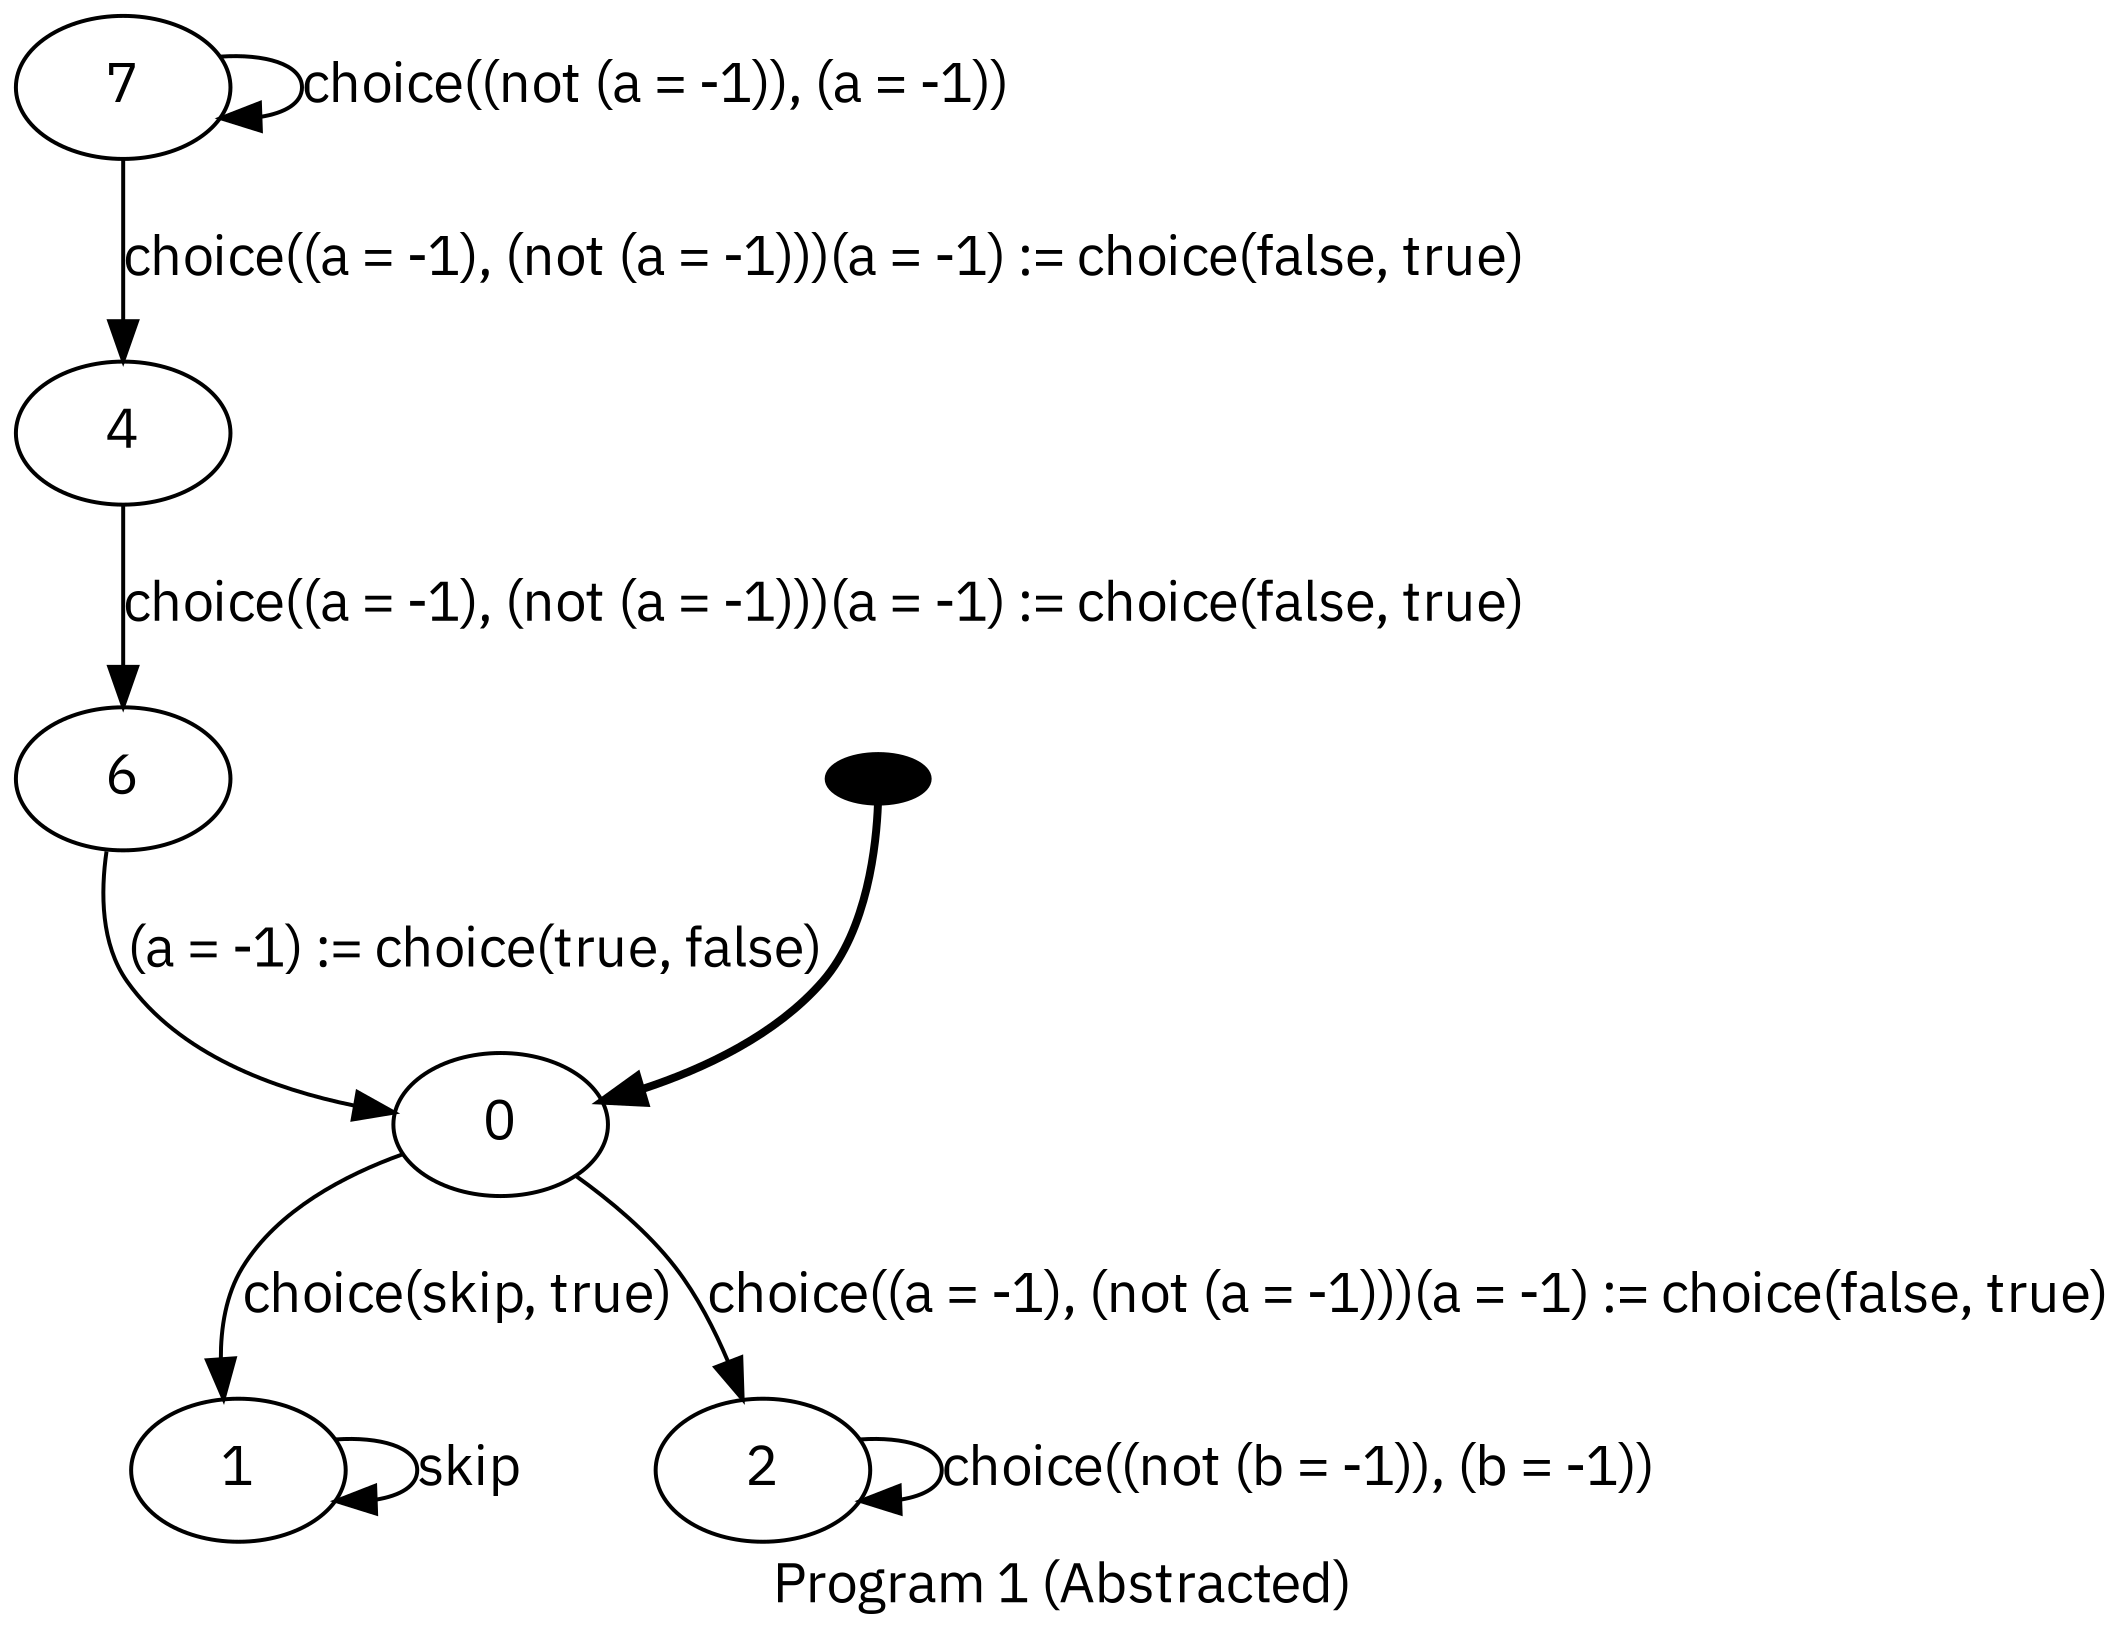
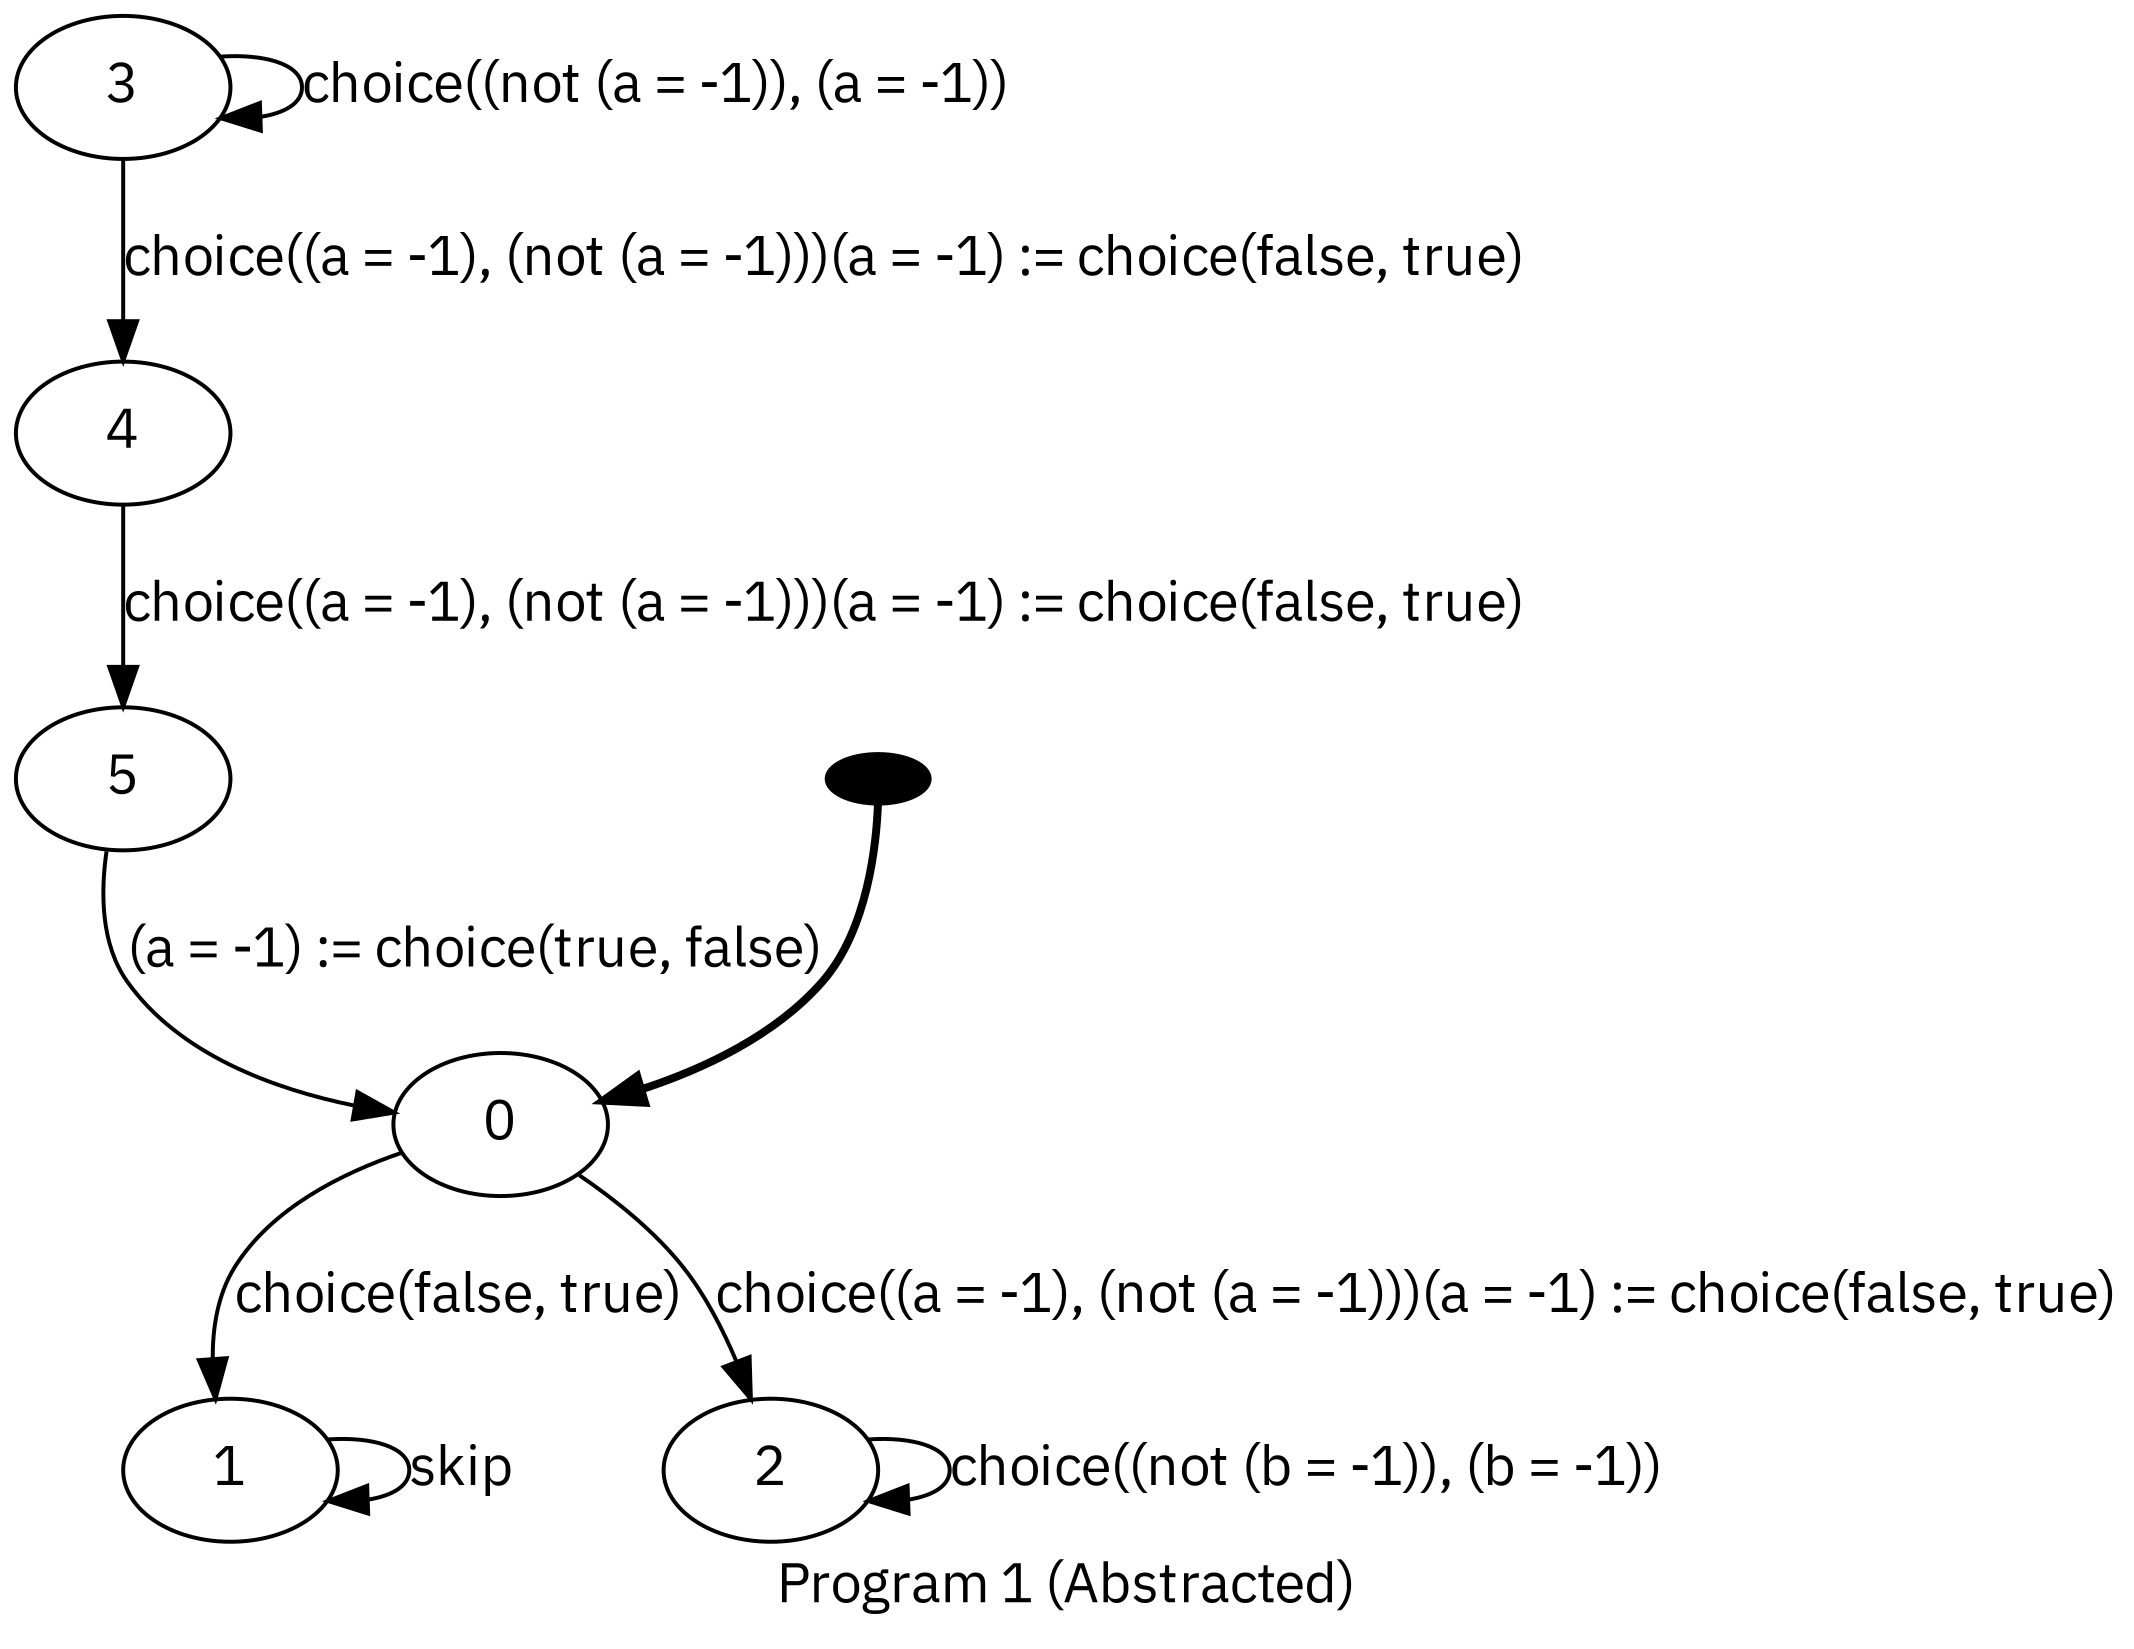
node "7": label "7" -> "3"
node "6": label "6" -> "5"
edge "0" -> "1": label "choice(skip, true)" -> "choice(false, true)"
